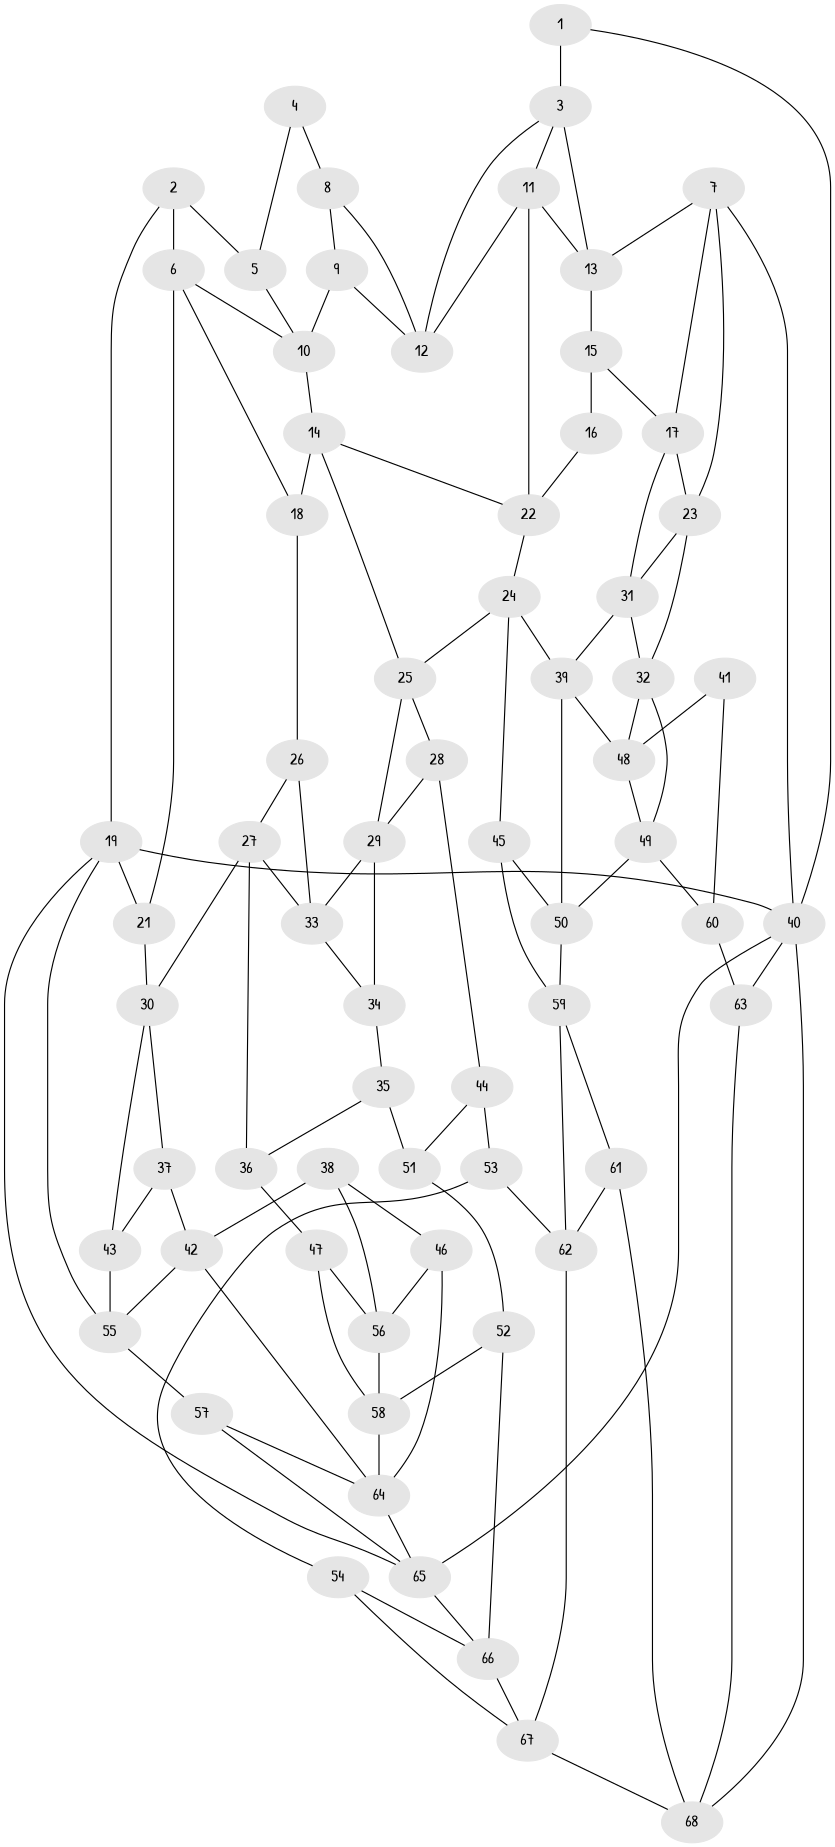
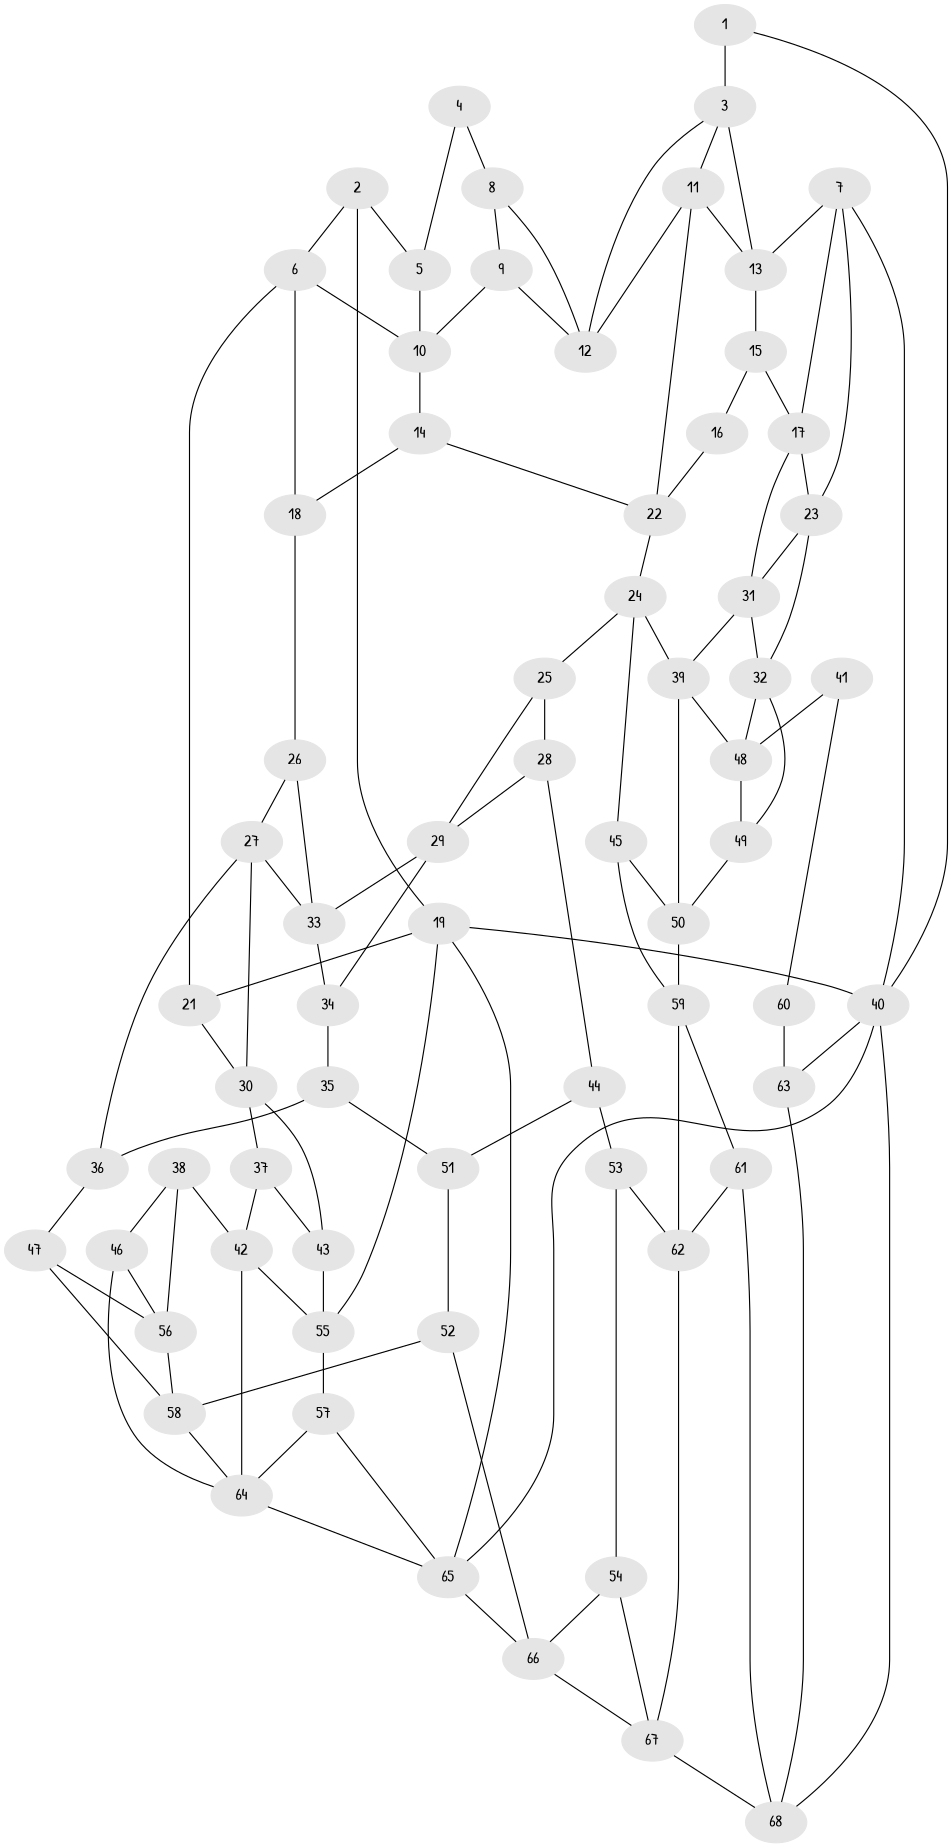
edge "14" -- "25": removed
edge "49" -- "60": removed
